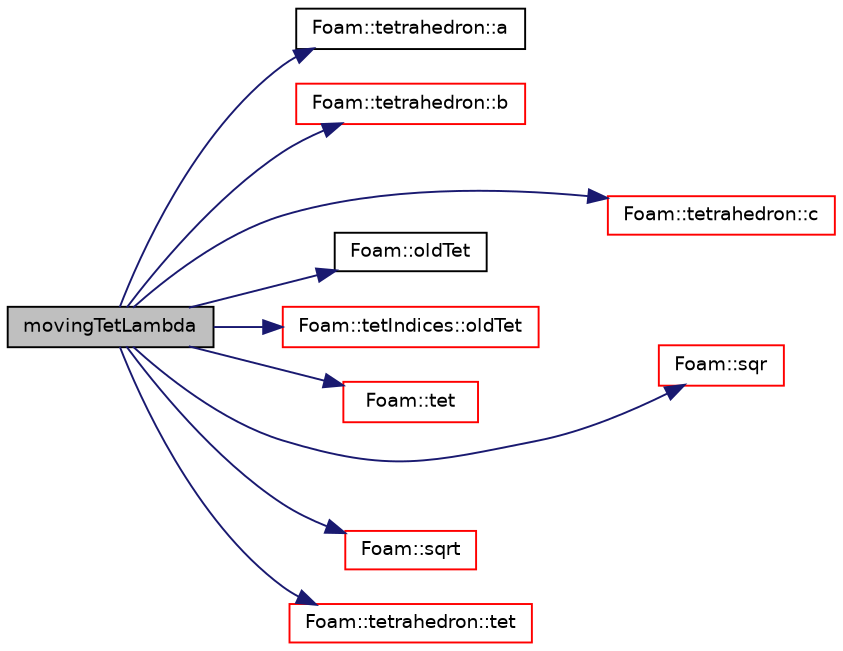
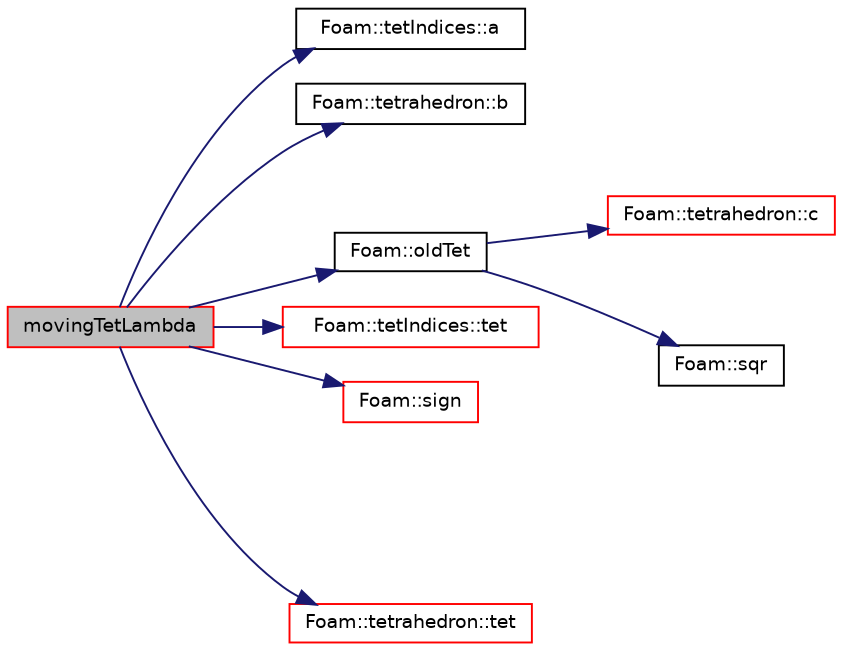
node "Foam::tetrahedron::a": label "Foam::tetrahedron::a" -> "Foam::tetIndices::a"
node "Foam::tetrahedron::b": color red -> black
edge "movingTetLambda" -> "Foam::tetrahedron::c": now "Foam::oldTet" -> "Foam::tetrahedron::c"
node "movingTetLambda": color black -> red
node "Foam::tetIndices::oldTet": label "Foam::tetIndices::oldTet" -> "Foam::tetIndices::tet"
node "Foam::sqr": color red -> black
node "Foam::tet": label "Foam::tet" -> "Foam::sign"
edge "movingTetLambda" -> "Foam::sqr": now "Foam::oldTet" -> "Foam::sqr"
node "Foam::sqrt": removed
